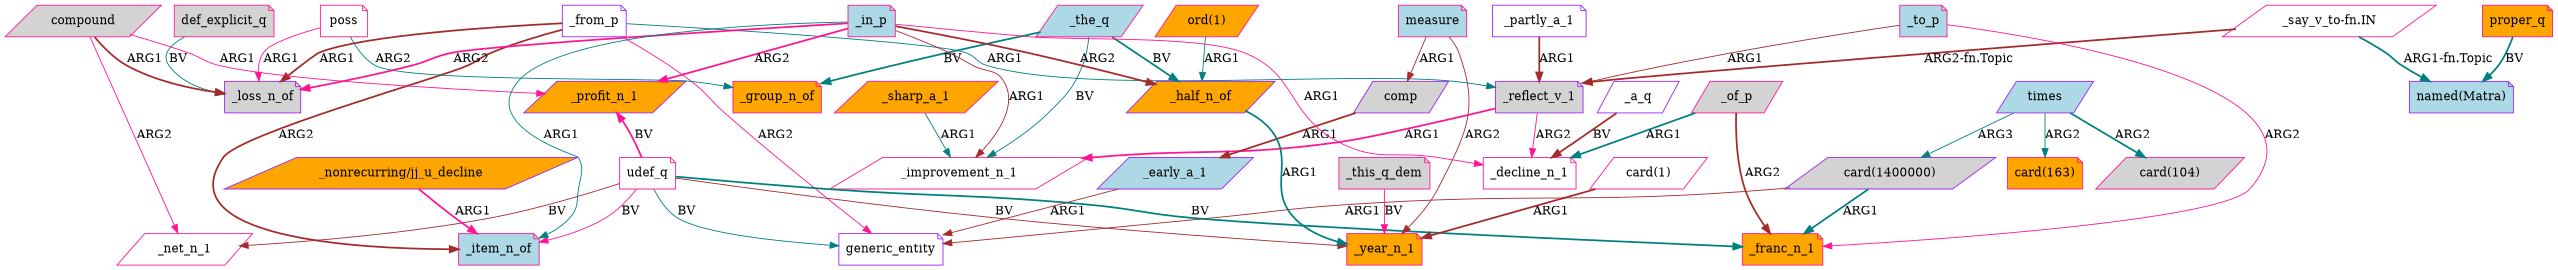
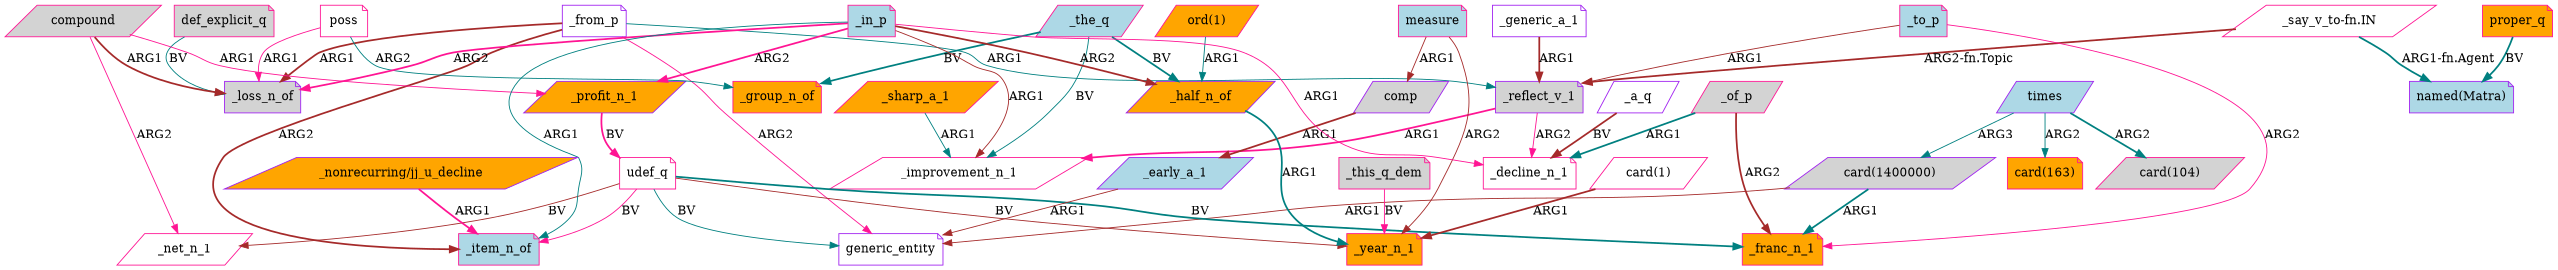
node "_partly_a_1": label "_partly_a_1" -> "_generic_a_1"
edge "_say_v_to-fn.IN" -> "named(Matra)": label "ARG1-fn.Topic" -> "ARG1-fn.Agent"
edge "udef_q" -> "_profit_n_1": reversed
